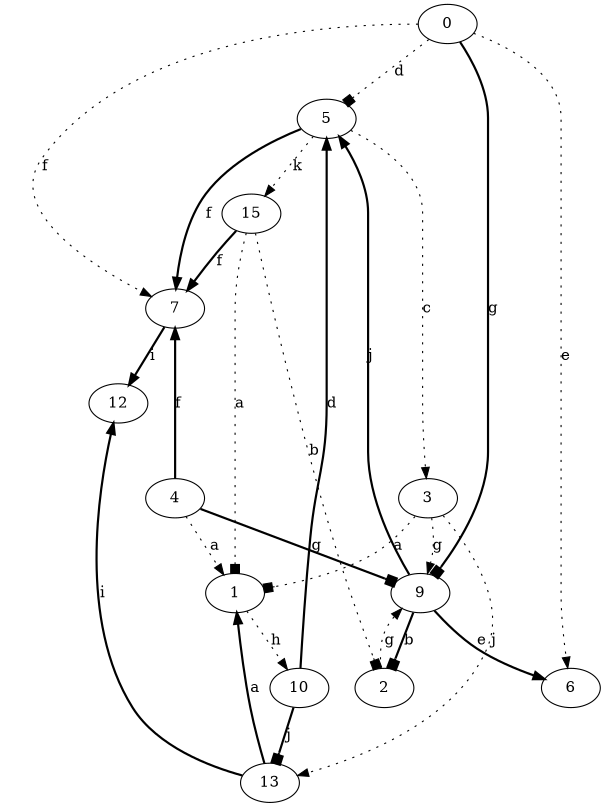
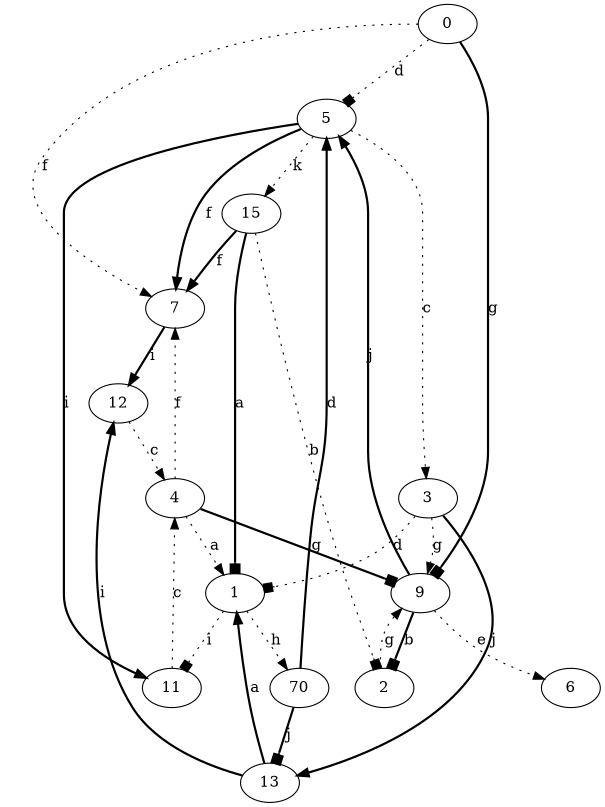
edge "0" -> "6": removed, label "e"
edge "15" -> "1": style dotted -> bold
edge "4" -> "7": style bold -> dotted
edge "12" -> "4": added, label "c"
edge "3" -> "1": label "a" -> "d"
edge "9" -> "6": style bold -> dotted
edge "3" -> "13": style dotted -> bold
node "11": added
node "10": label "10" -> "70"
